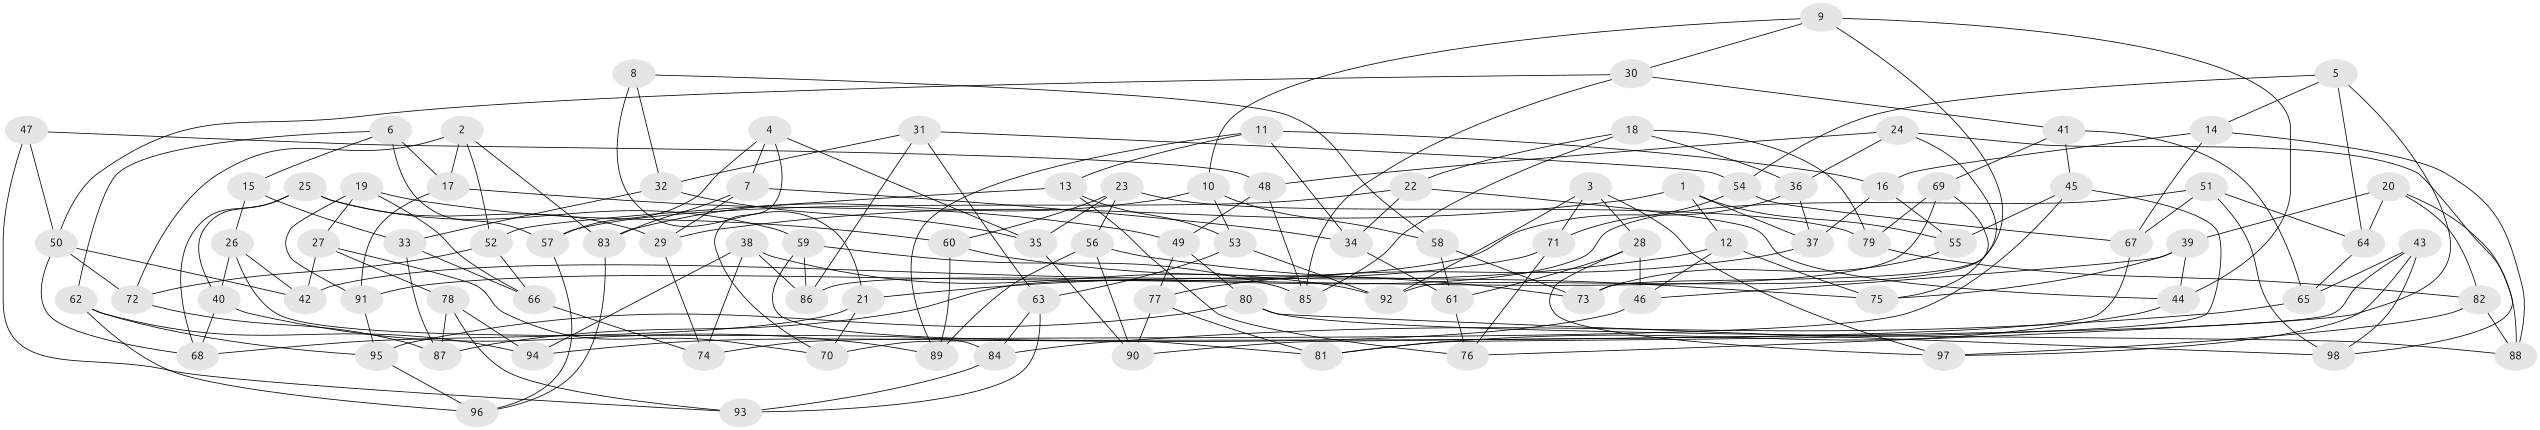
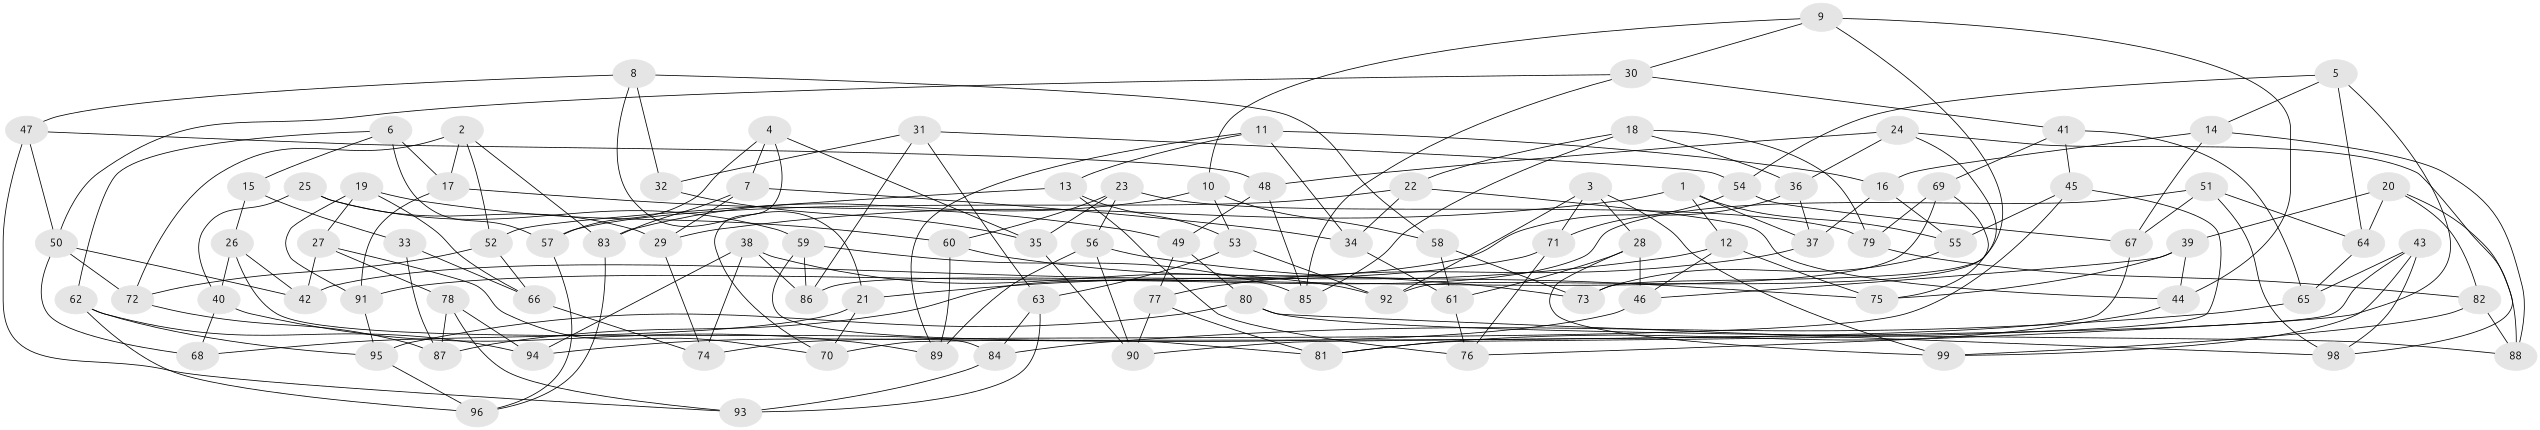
edge "8" -- "47": added
edge "32" -- "33": removed
edge "25" -- "68": removed
node "97": label "97" -> "99"
